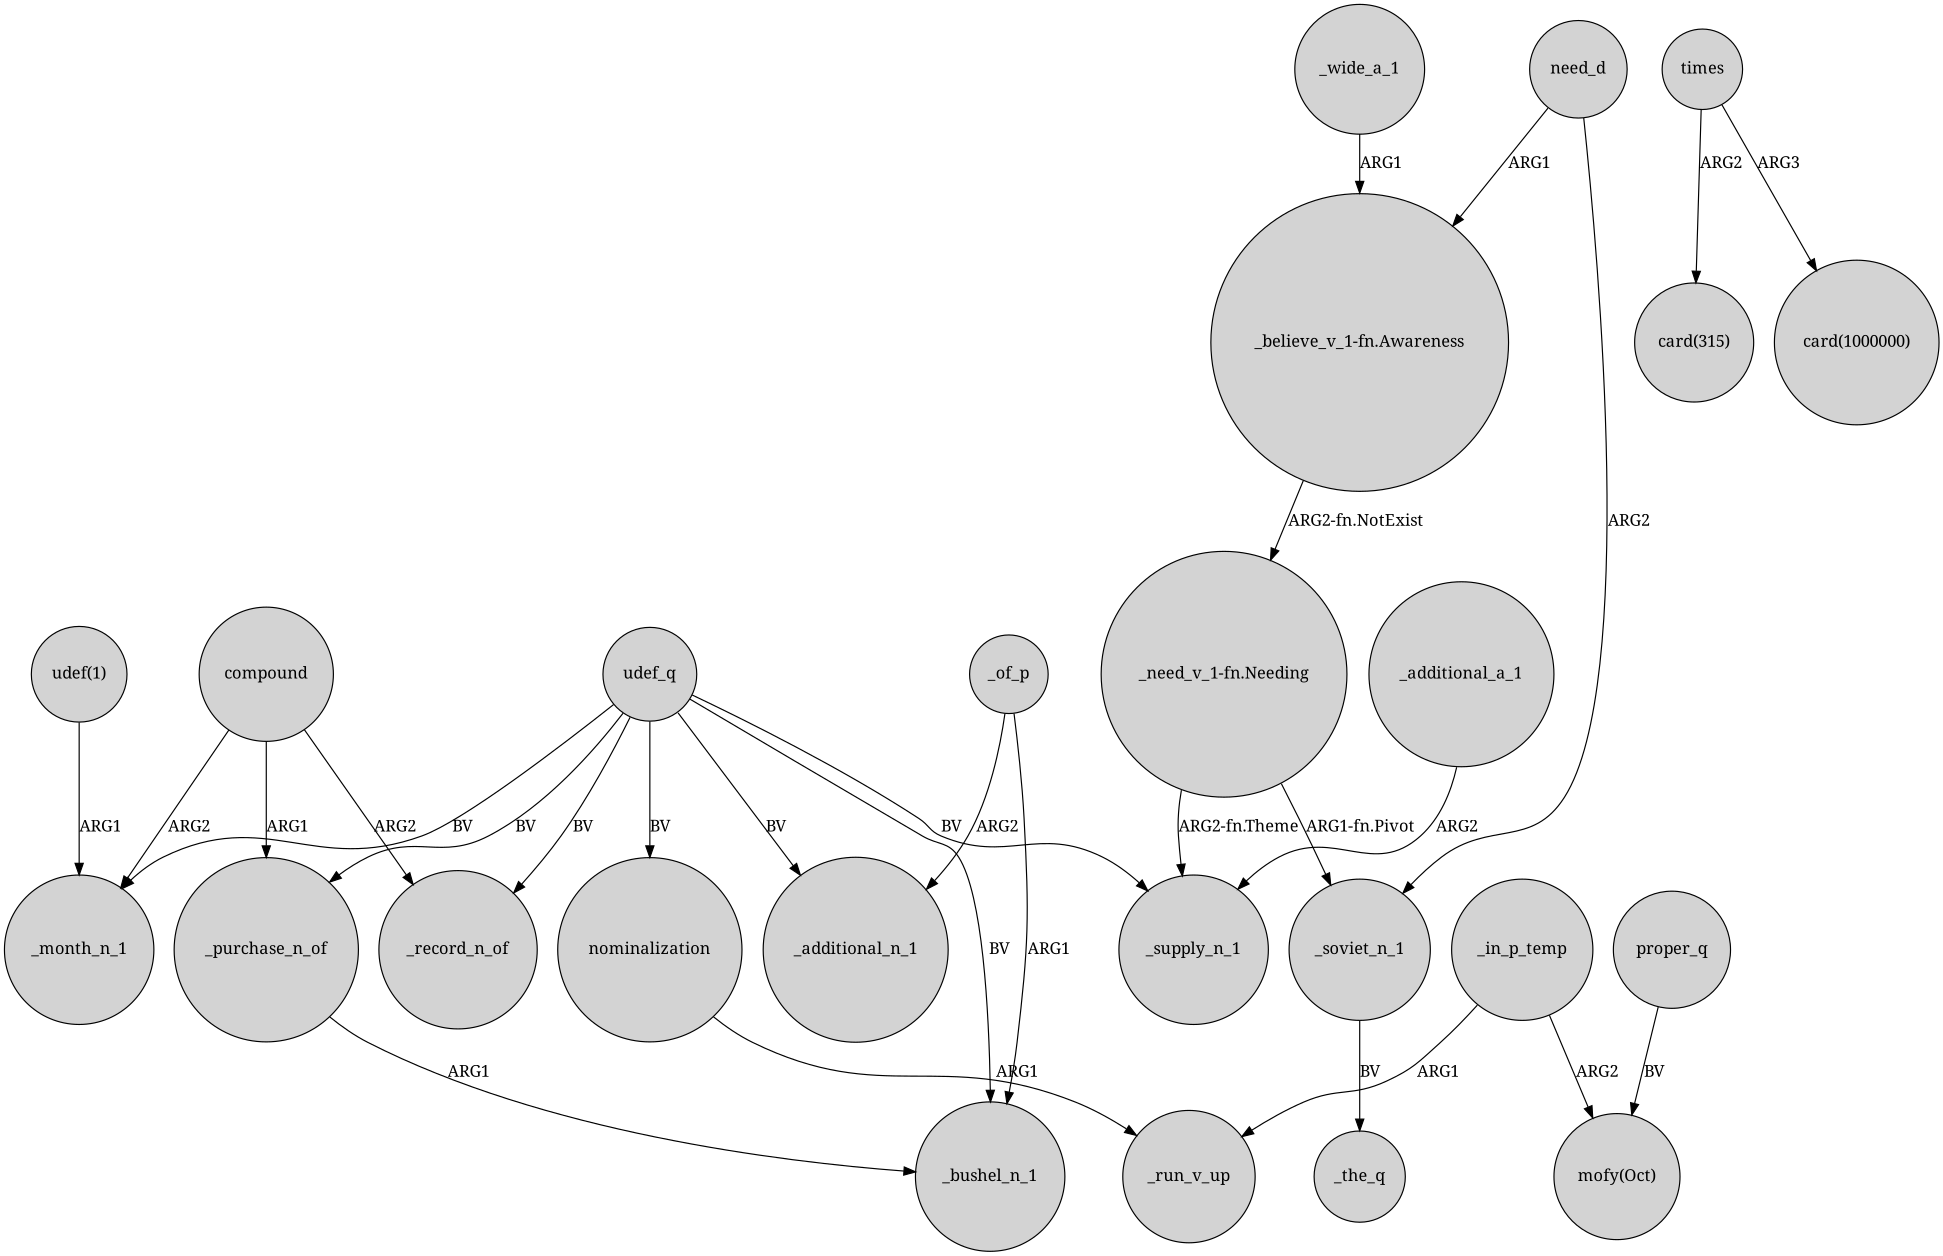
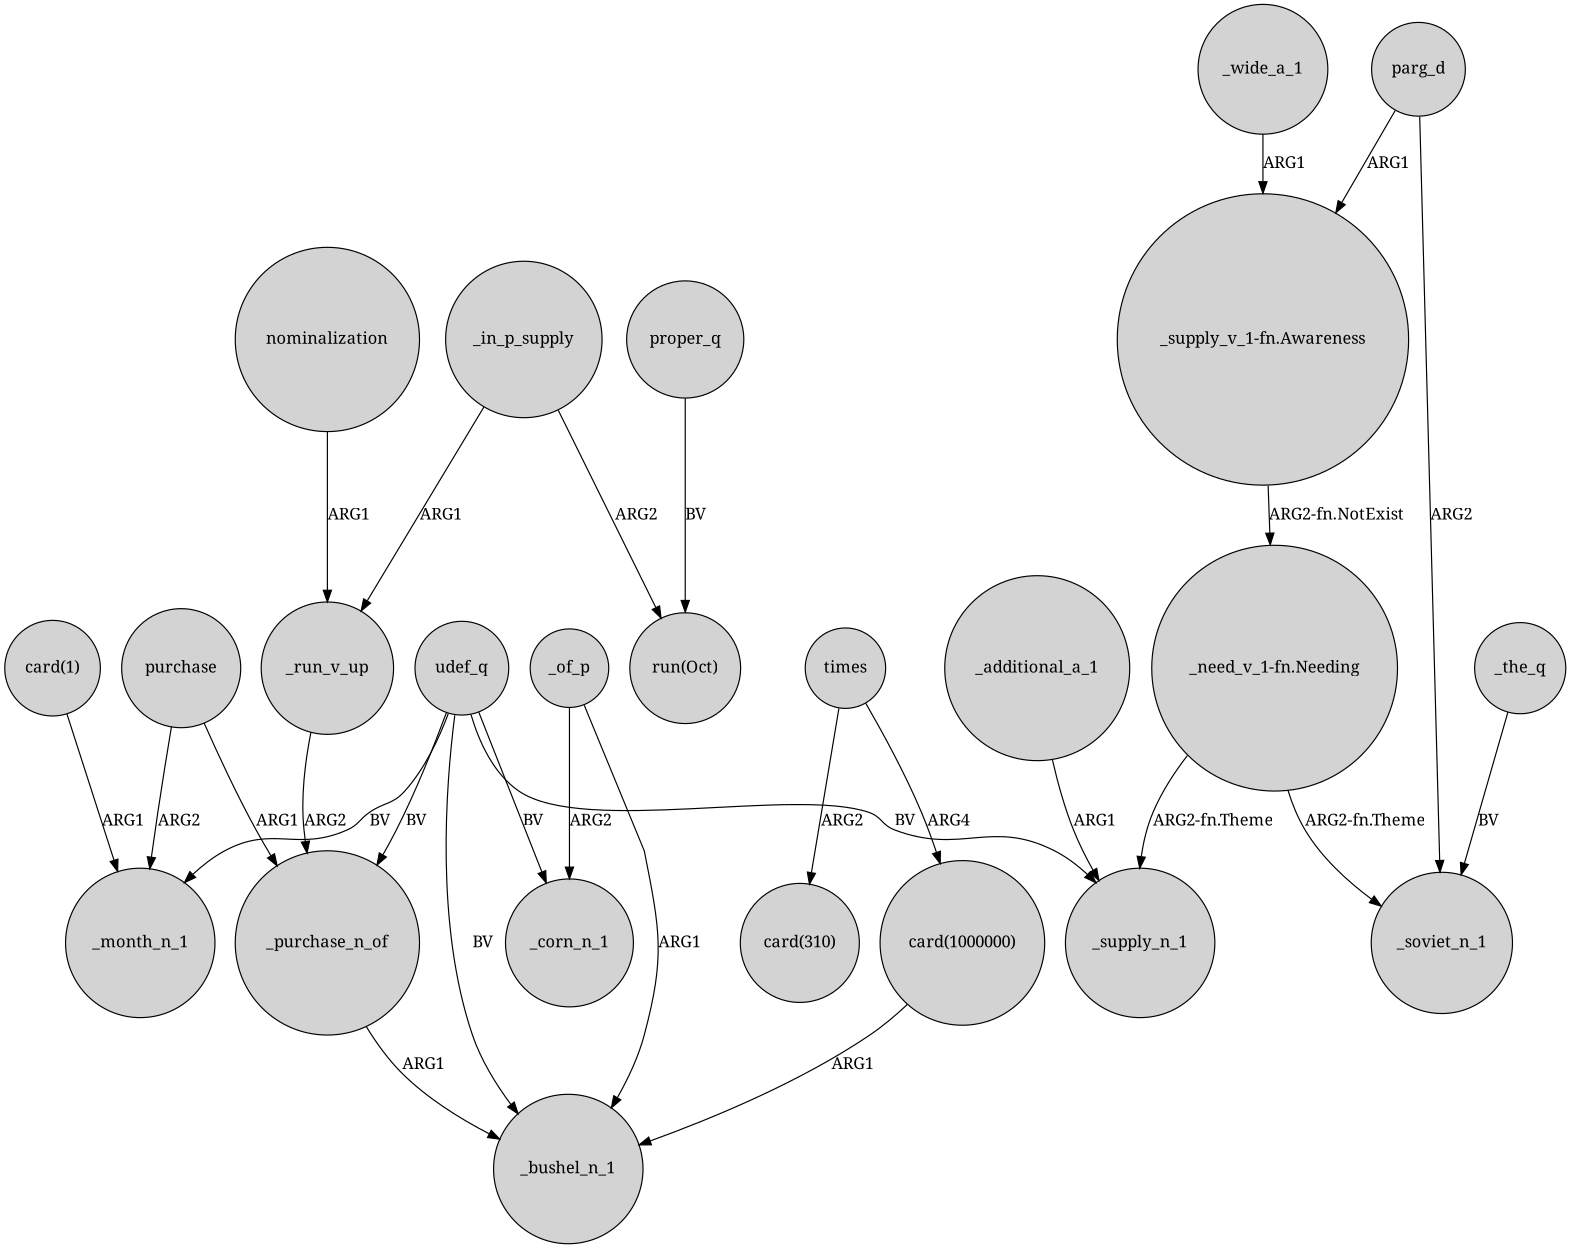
node "need_d": label "need_d" -> "parg_d"
edge "times" -> "card(1000000)": label "ARG3" -> "ARG4"
node "_believe_v_1-fn.Awareness": label "_believe_v_1-fn.Awareness" -> "_supply_v_1-fn.Awareness"
node "card(315)": label "card(315)" -> "card(310)"
node "udef(1)": label "udef(1)" -> "card(1)"
node "compound": label "compound" -> "purchase"
edge "udef_q" -> "nominalization": removed, label "BV"
edge "_run_v_up" -> "_purchase_n_of": added, label "ARG2"
edge "_need_v_1-fn.Needing" -> "_soviet_n_1": label "ARG1-fn.Pivot" -> "ARG2-fn.Theme"
edge "_additional_a_1" -> "_supply_n_1": label "ARG2" -> "ARG1"
node "_record_n_of": removed
node "_additional_n_1": label "_additional_n_1" -> "_corn_n_1"
node "_in_p_temp": label "_in_p_temp" -> "_in_p_supply"
edge "_soviet_n_1" -> "_the_q": reversed
edge "card(1000000)" -> "_bushel_n_1": added, label "ARG1"
node "mofy(Oct)": label "mofy(Oct)" -> "run(Oct)"
